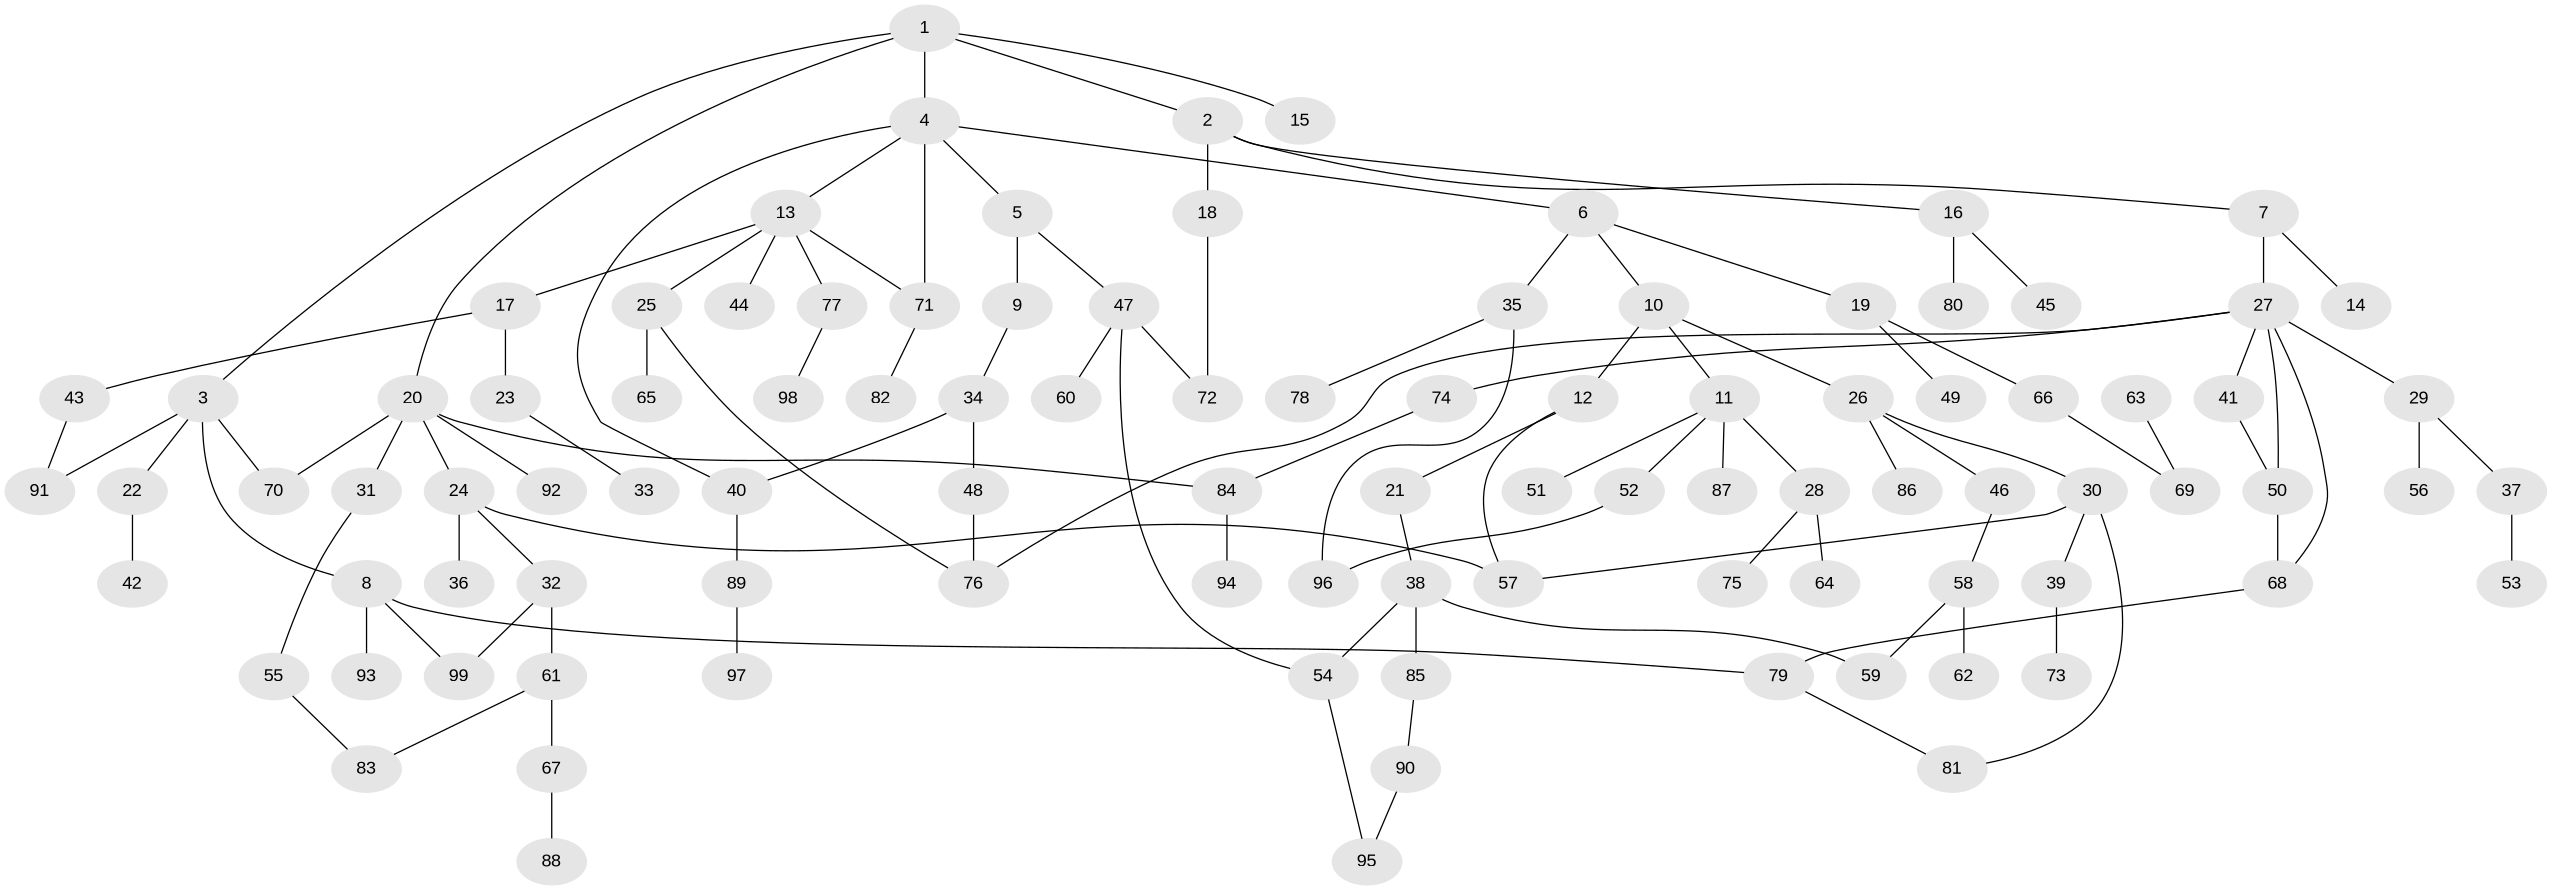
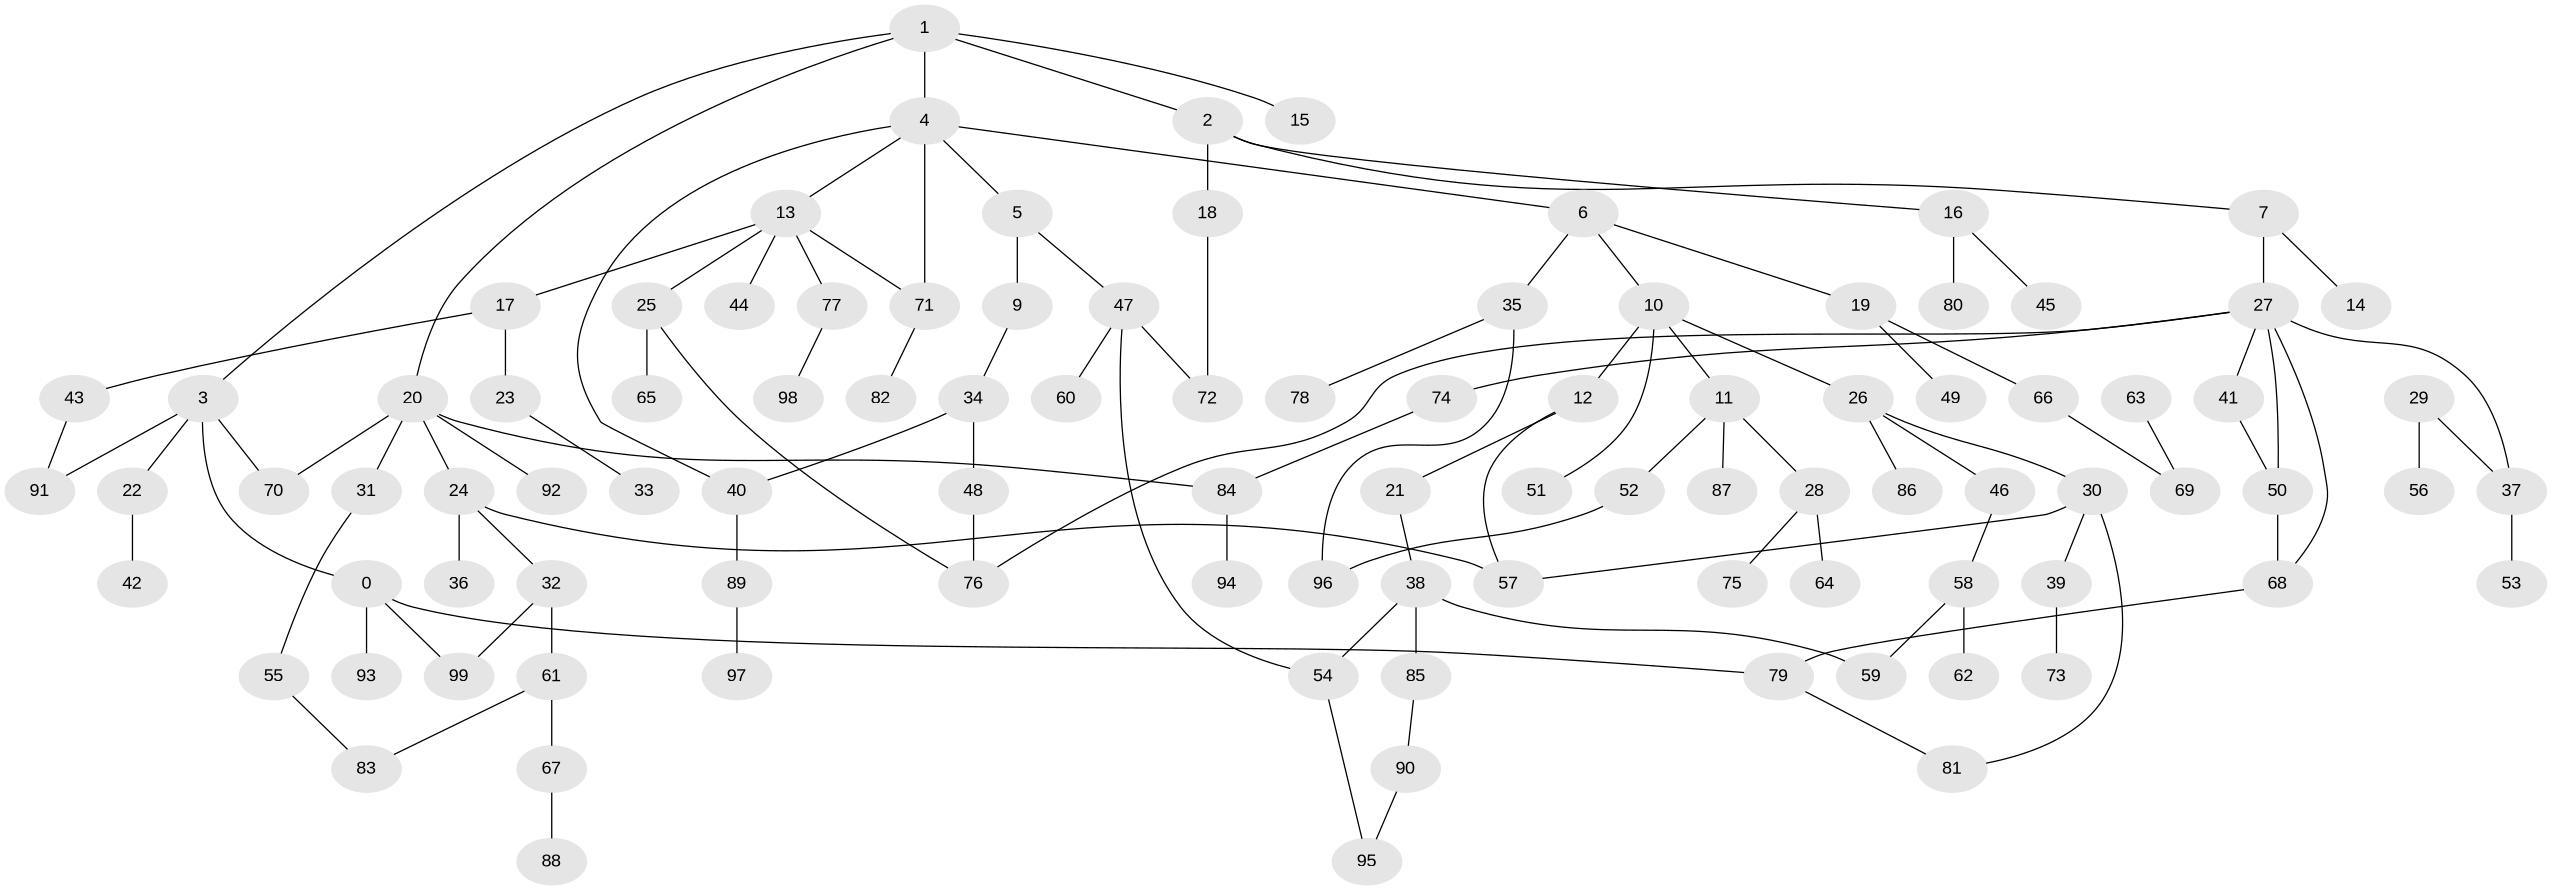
edge "27" -- "29": now "27" -- "37"
edge "11" -- "51": now "10" -- "51"
node "8": label "8" -> "0"
